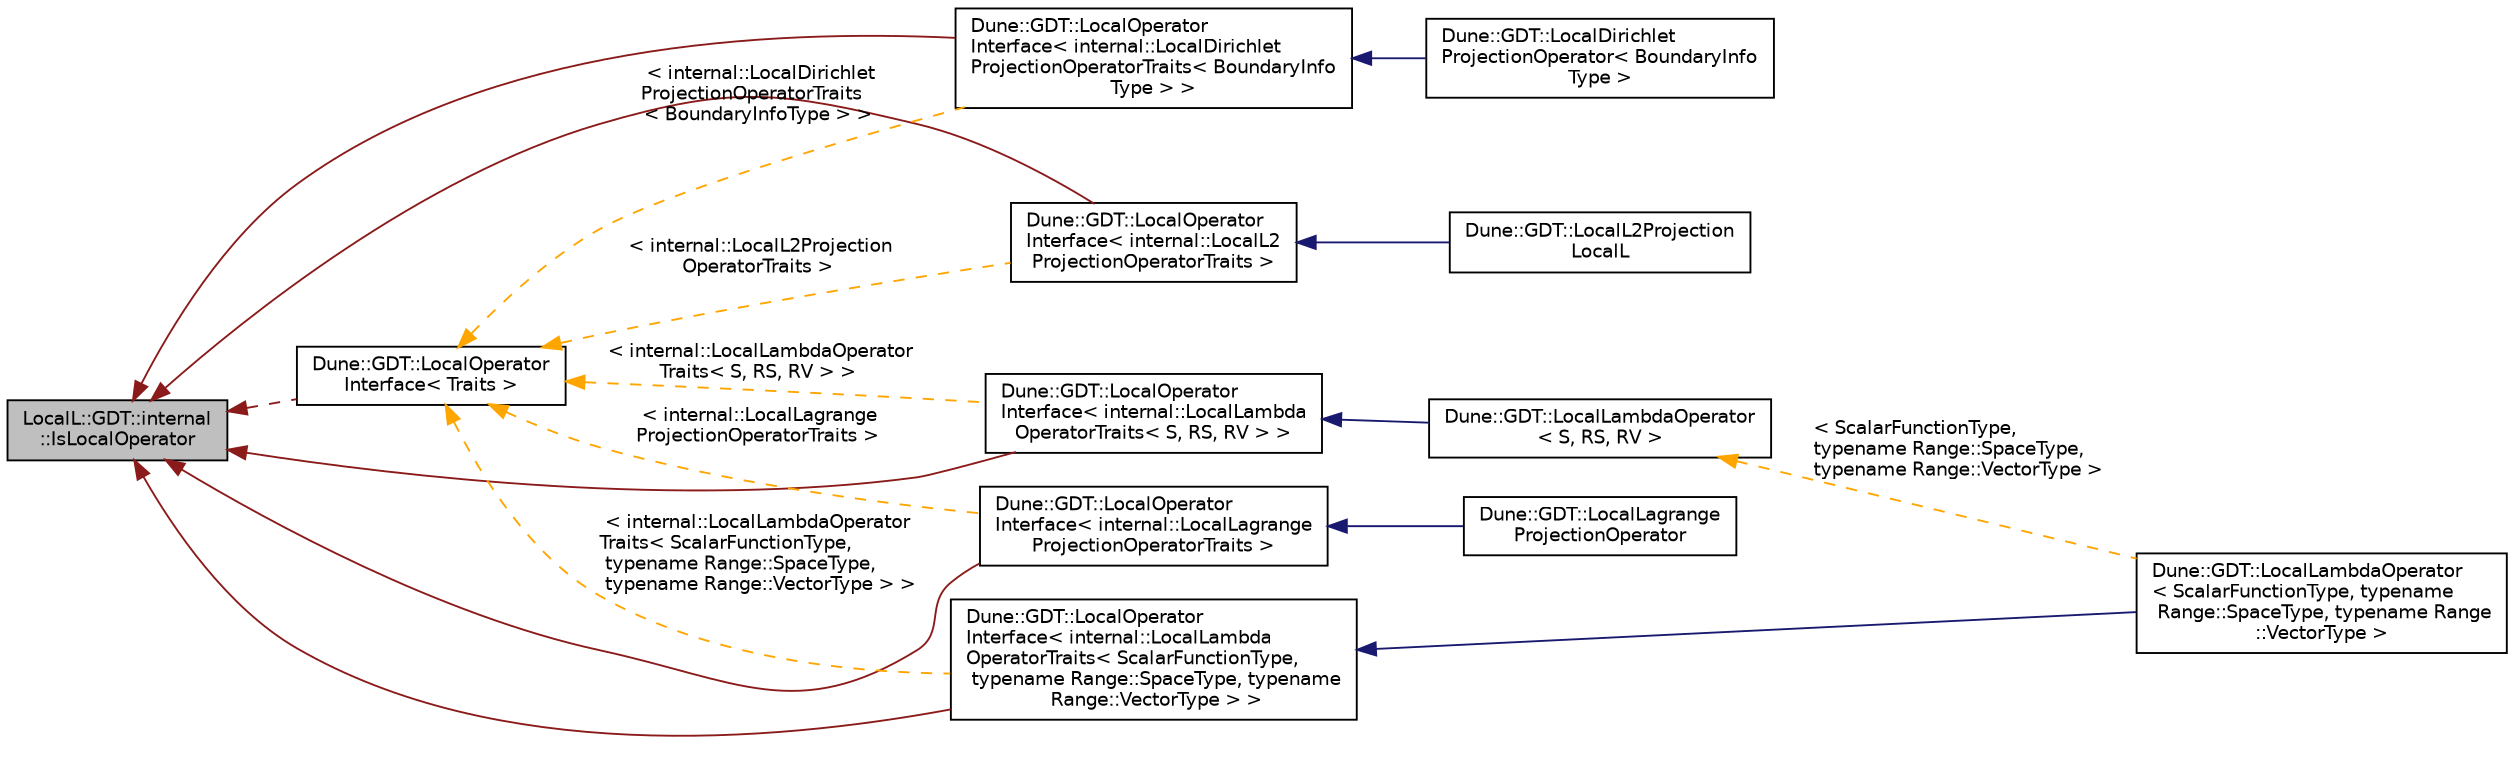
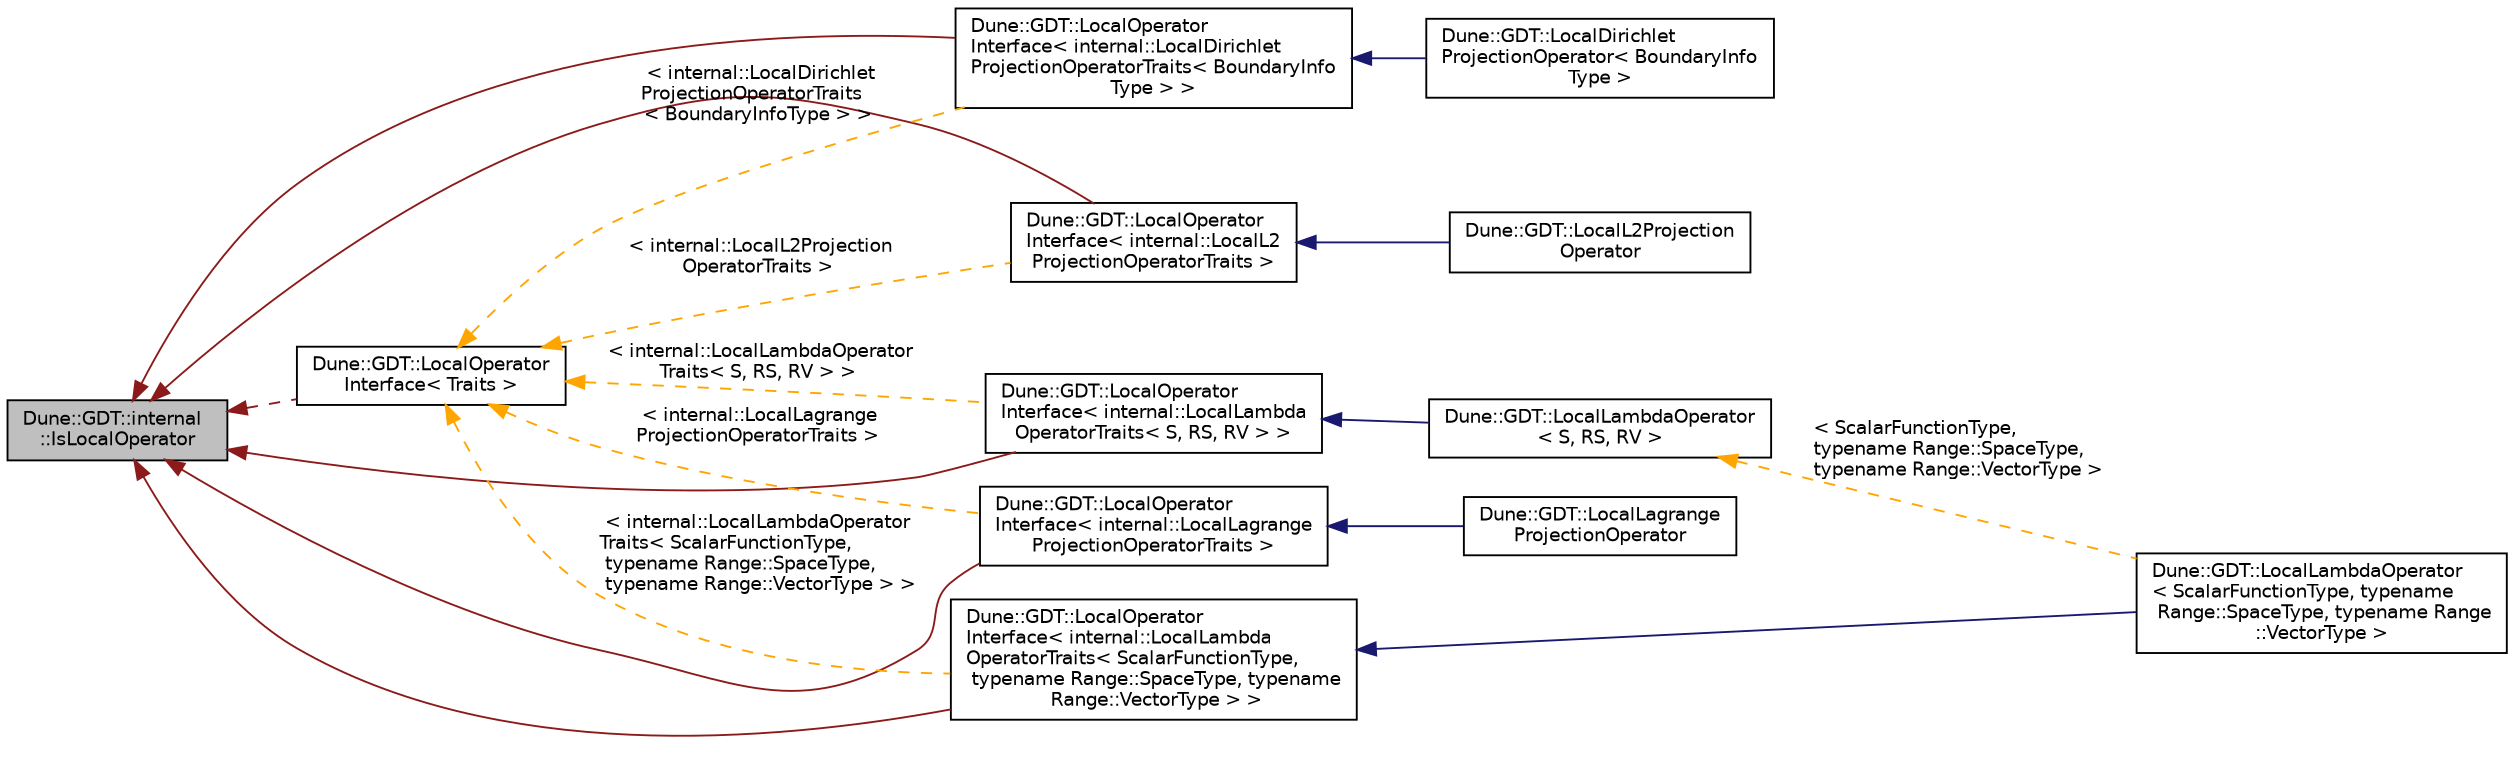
node "Dune::GDT::LocalL2Projection LocalL": label "Dune::GDT::LocalL2Projection LocalL" -> "Dune::GDT::LocalL2Projection Operator"
node "LocalL::GDT::internal ::IsLocalOperator": label "LocalL::GDT::internal ::IsLocalOperator" -> "Dune::GDT::internal ::IsLocalOperator"
